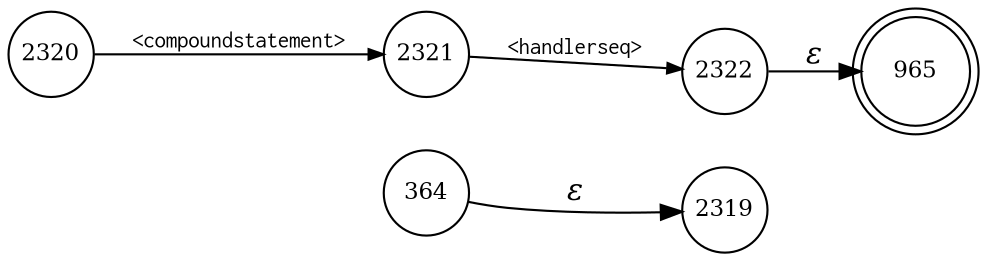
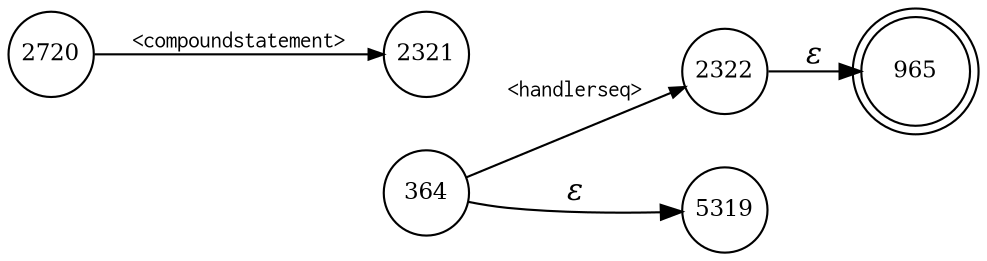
node "2320": label "2320" -> "2720"
edge "2321" -> "2322": now "364" -> "2322"
node "2319": label "2319" -> "5319"
